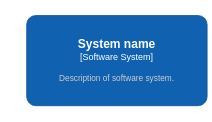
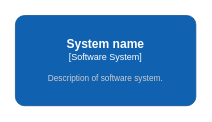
node "System name [Software System] Description of software system.": moved (117, 60) -> (105, 60)
